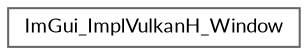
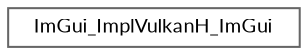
node "ImGui_ImplVulkanH_Window": label "ImGui_ImplVulkanH_Window" -> "ImGui_ImplVulkanH_ImGui"
